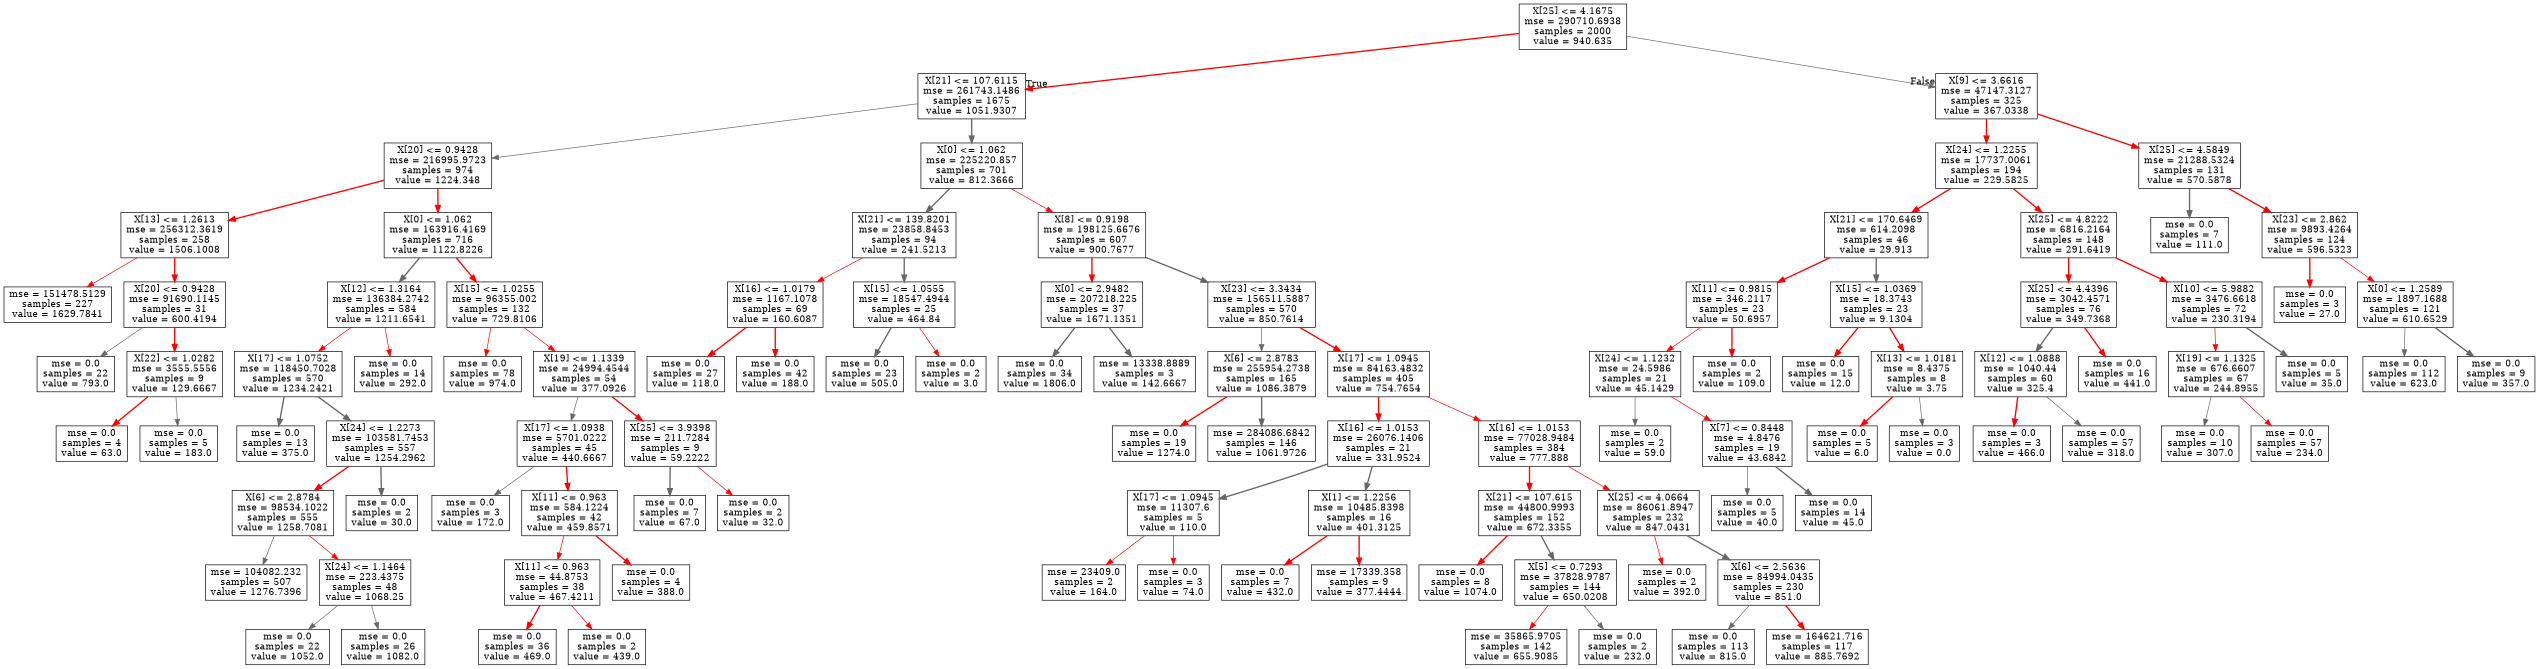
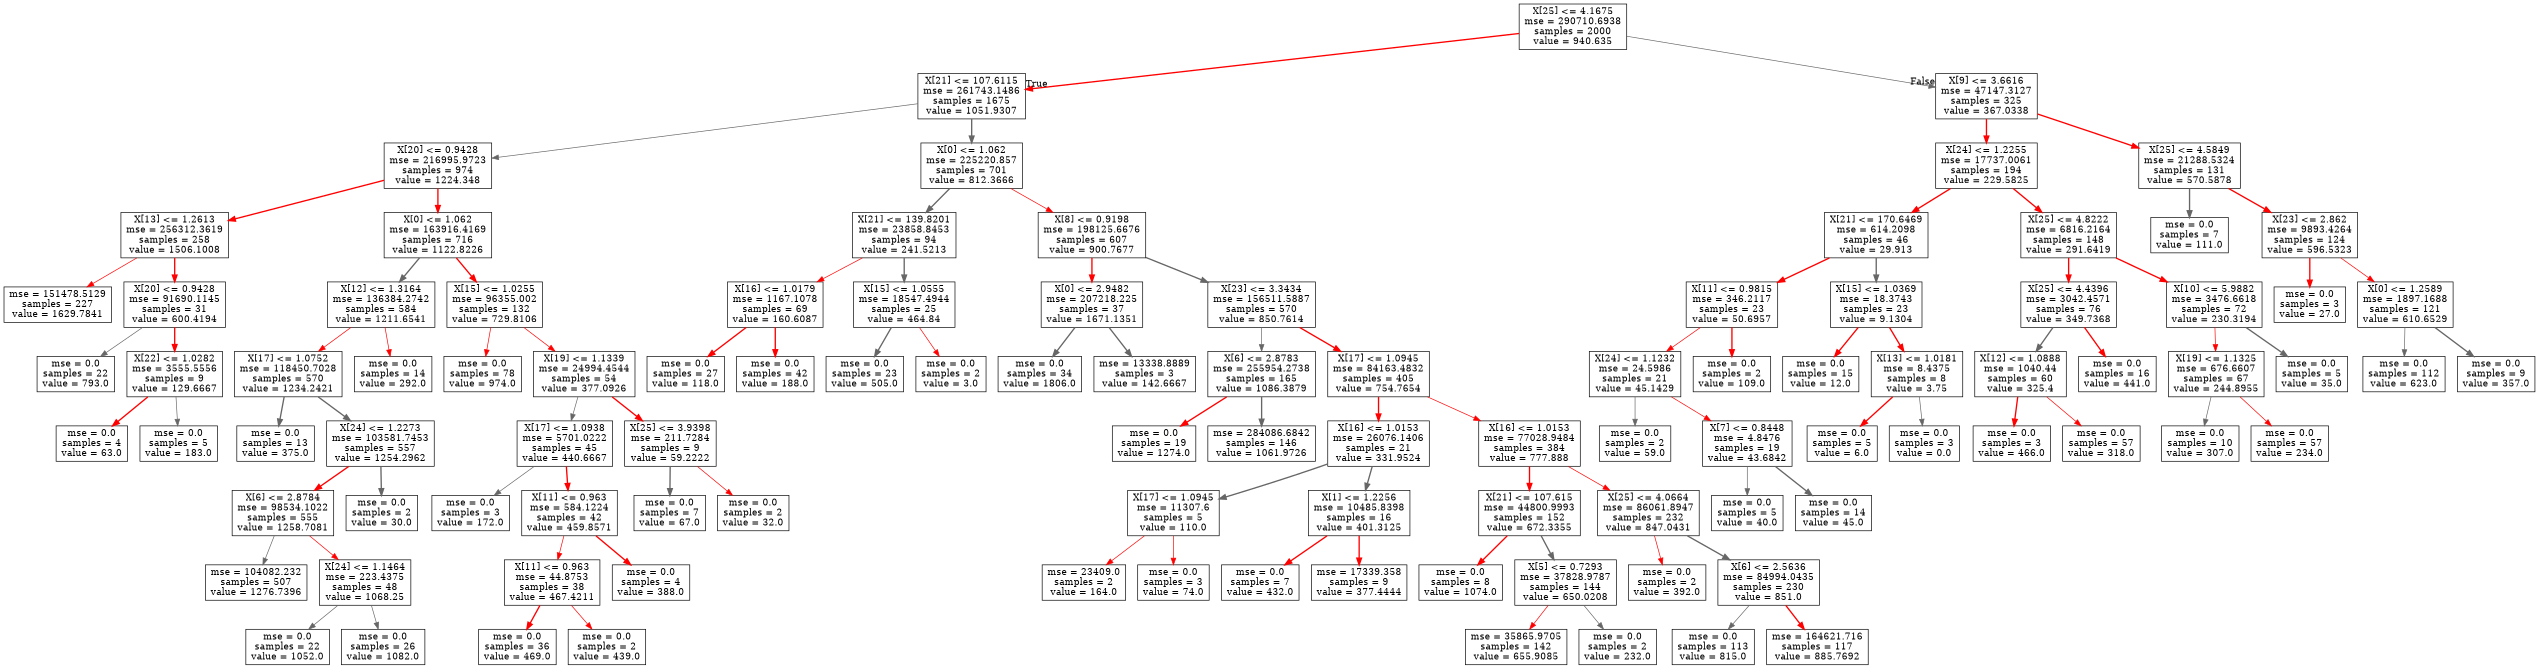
edge "X[12] <= 1.0888 mse = 1040.44 samples = 60 value = 325.4" -> "mse = 0.0 samples = 57 value = 318.0": color gray40 -> red
